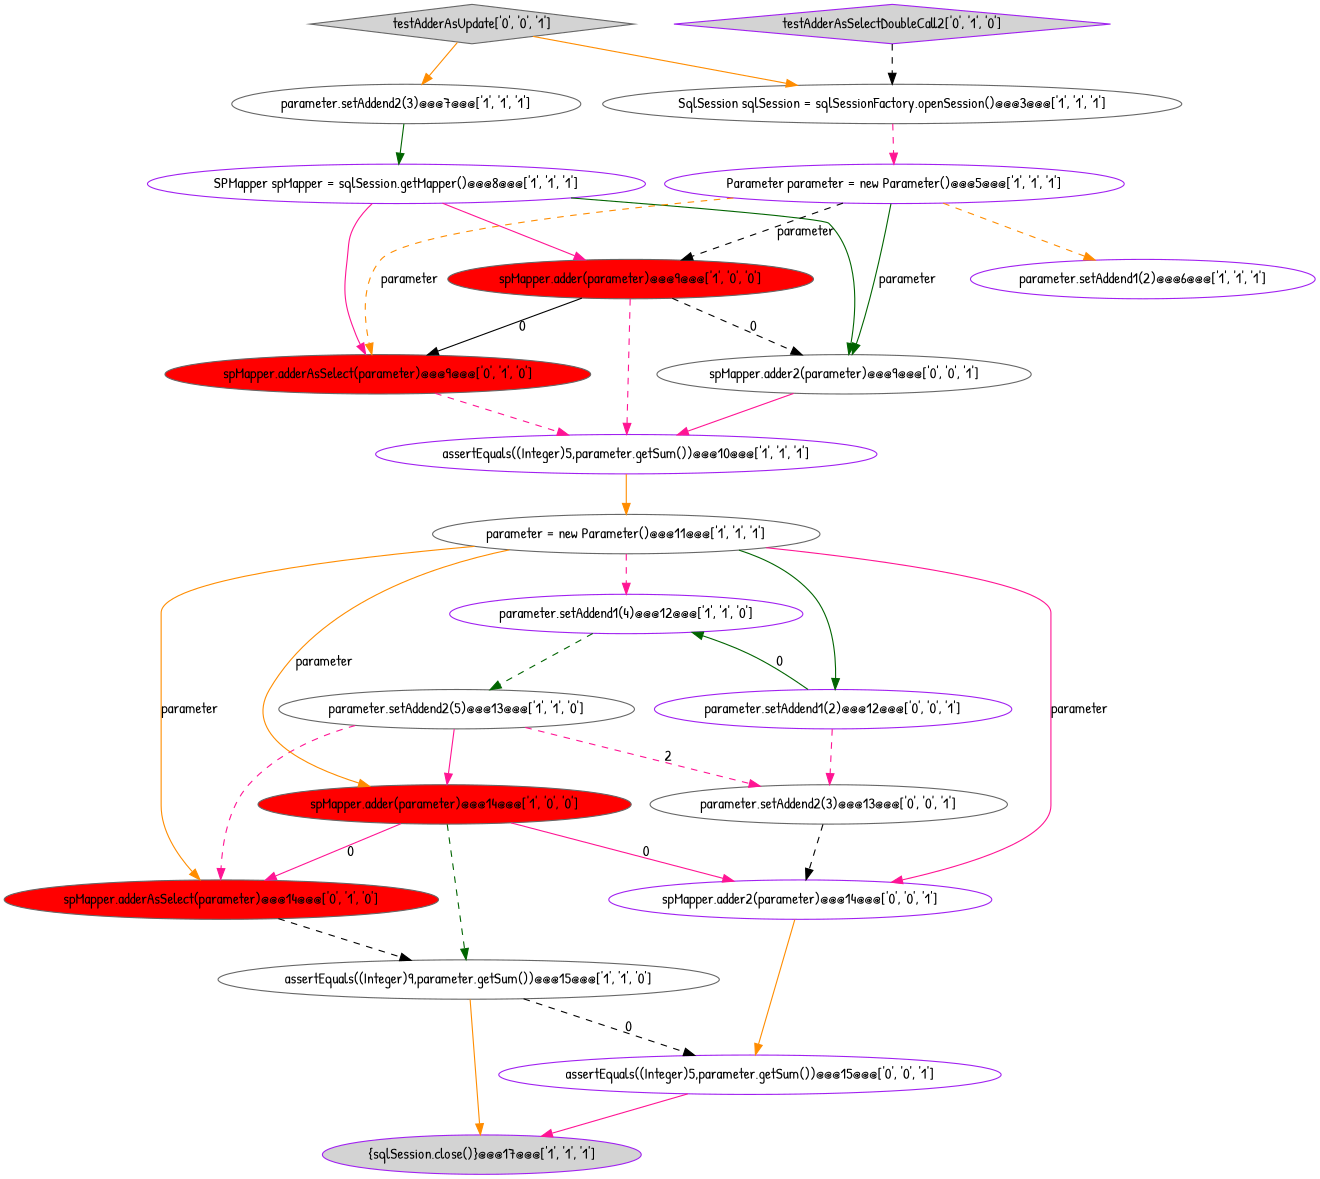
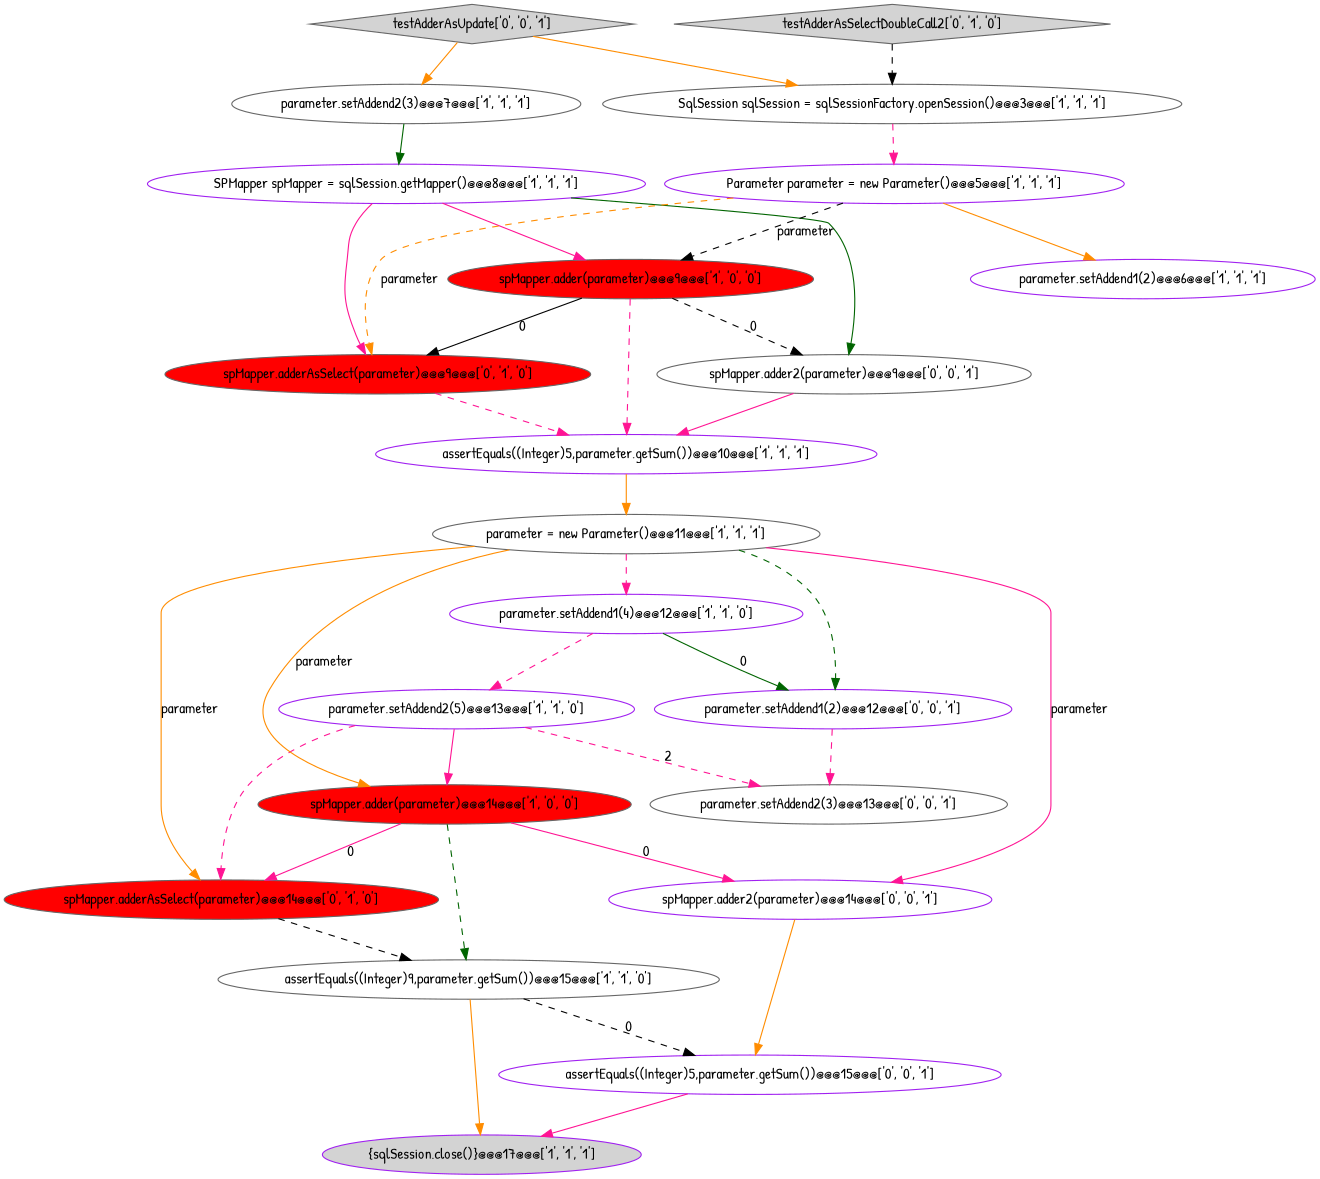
node "testAdderAsSelectDoubleCall2['0', '1', '0']": color purple -> gray40
edge "Parameter parameter = new Parameter()@@@5@@@['1', '1', '1']" -> "parameter.setAddend1(2)@@@6@@@['1', '1', '1']": style dashed -> solid
edge "Parameter parameter = new Parameter()@@@5@@@['1', '1', '1']" -> "spMapper.adder2(parameter)@@@9@@@['0', '0', '1']": removed, label "parameter"
edge "parameter = new Parameter()@@@11@@@['1', '1', '1']" -> "parameter.setAddend1(2)@@@12@@@['0', '0', '1']": style solid -> dashed
edge "parameter.setAddend1(2)@@@12@@@['0', '0', '1']" -> "parameter.setAddend1(4)@@@12@@@['1', '1', '0']": reversed
edge "parameter.setAddend1(4)@@@12@@@['1', '1', '0']" -> "parameter.setAddend2(5)@@@13@@@['1', '1', '0']": color darkgreen -> deeppink
node "parameter.setAddend2(5)@@@13@@@['1', '1', '0']": color gray40 -> purple
edge "parameter.setAddend2(3)@@@13@@@['0', '0', '1']" -> "spMapper.adder2(parameter)@@@14@@@['0', '0', '1']": removed
